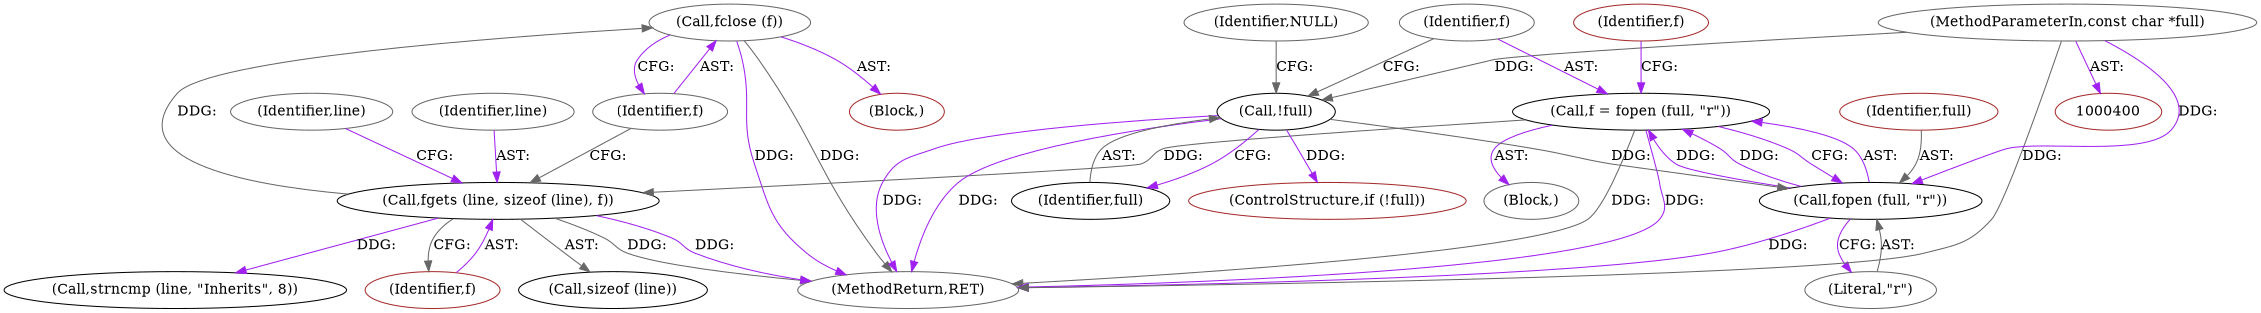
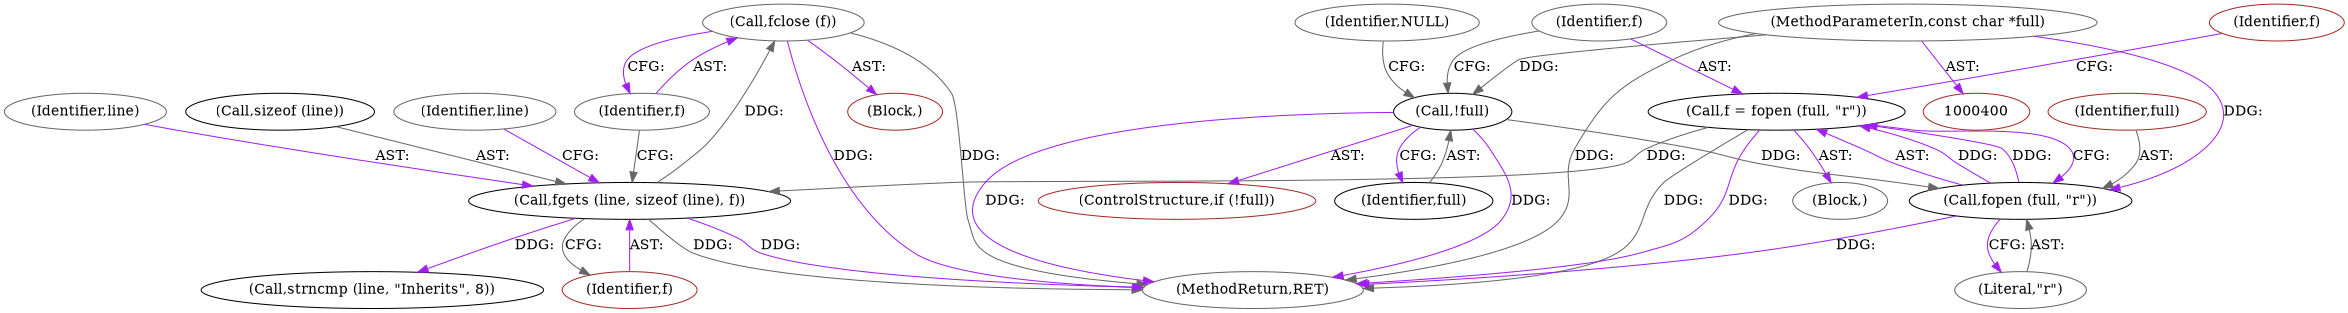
edge "(Call,!full)" -> "(ControlStructure,if (!full))": label "DDG: " -> "AST: "
edge "(Call,fgets (line, sizeof (line), f))" -> "(Call,sizeof (line))": reversed
